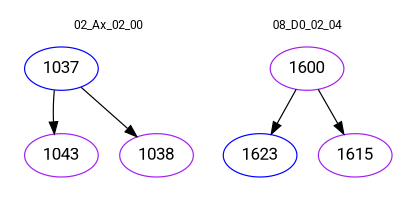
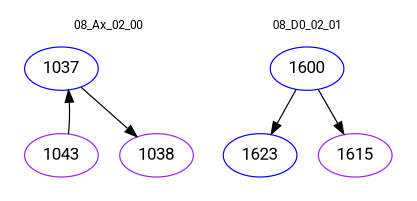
cluster "02_Ax_02_00": label "02_Ax_02_00" -> "08_Ax_02_00"
cluster "08_D0_02_04": label "08_D0_02_04" -> "08_D0_02_01"
node "1600": color purple -> blue
edge "1037" -> "1043": reversed
